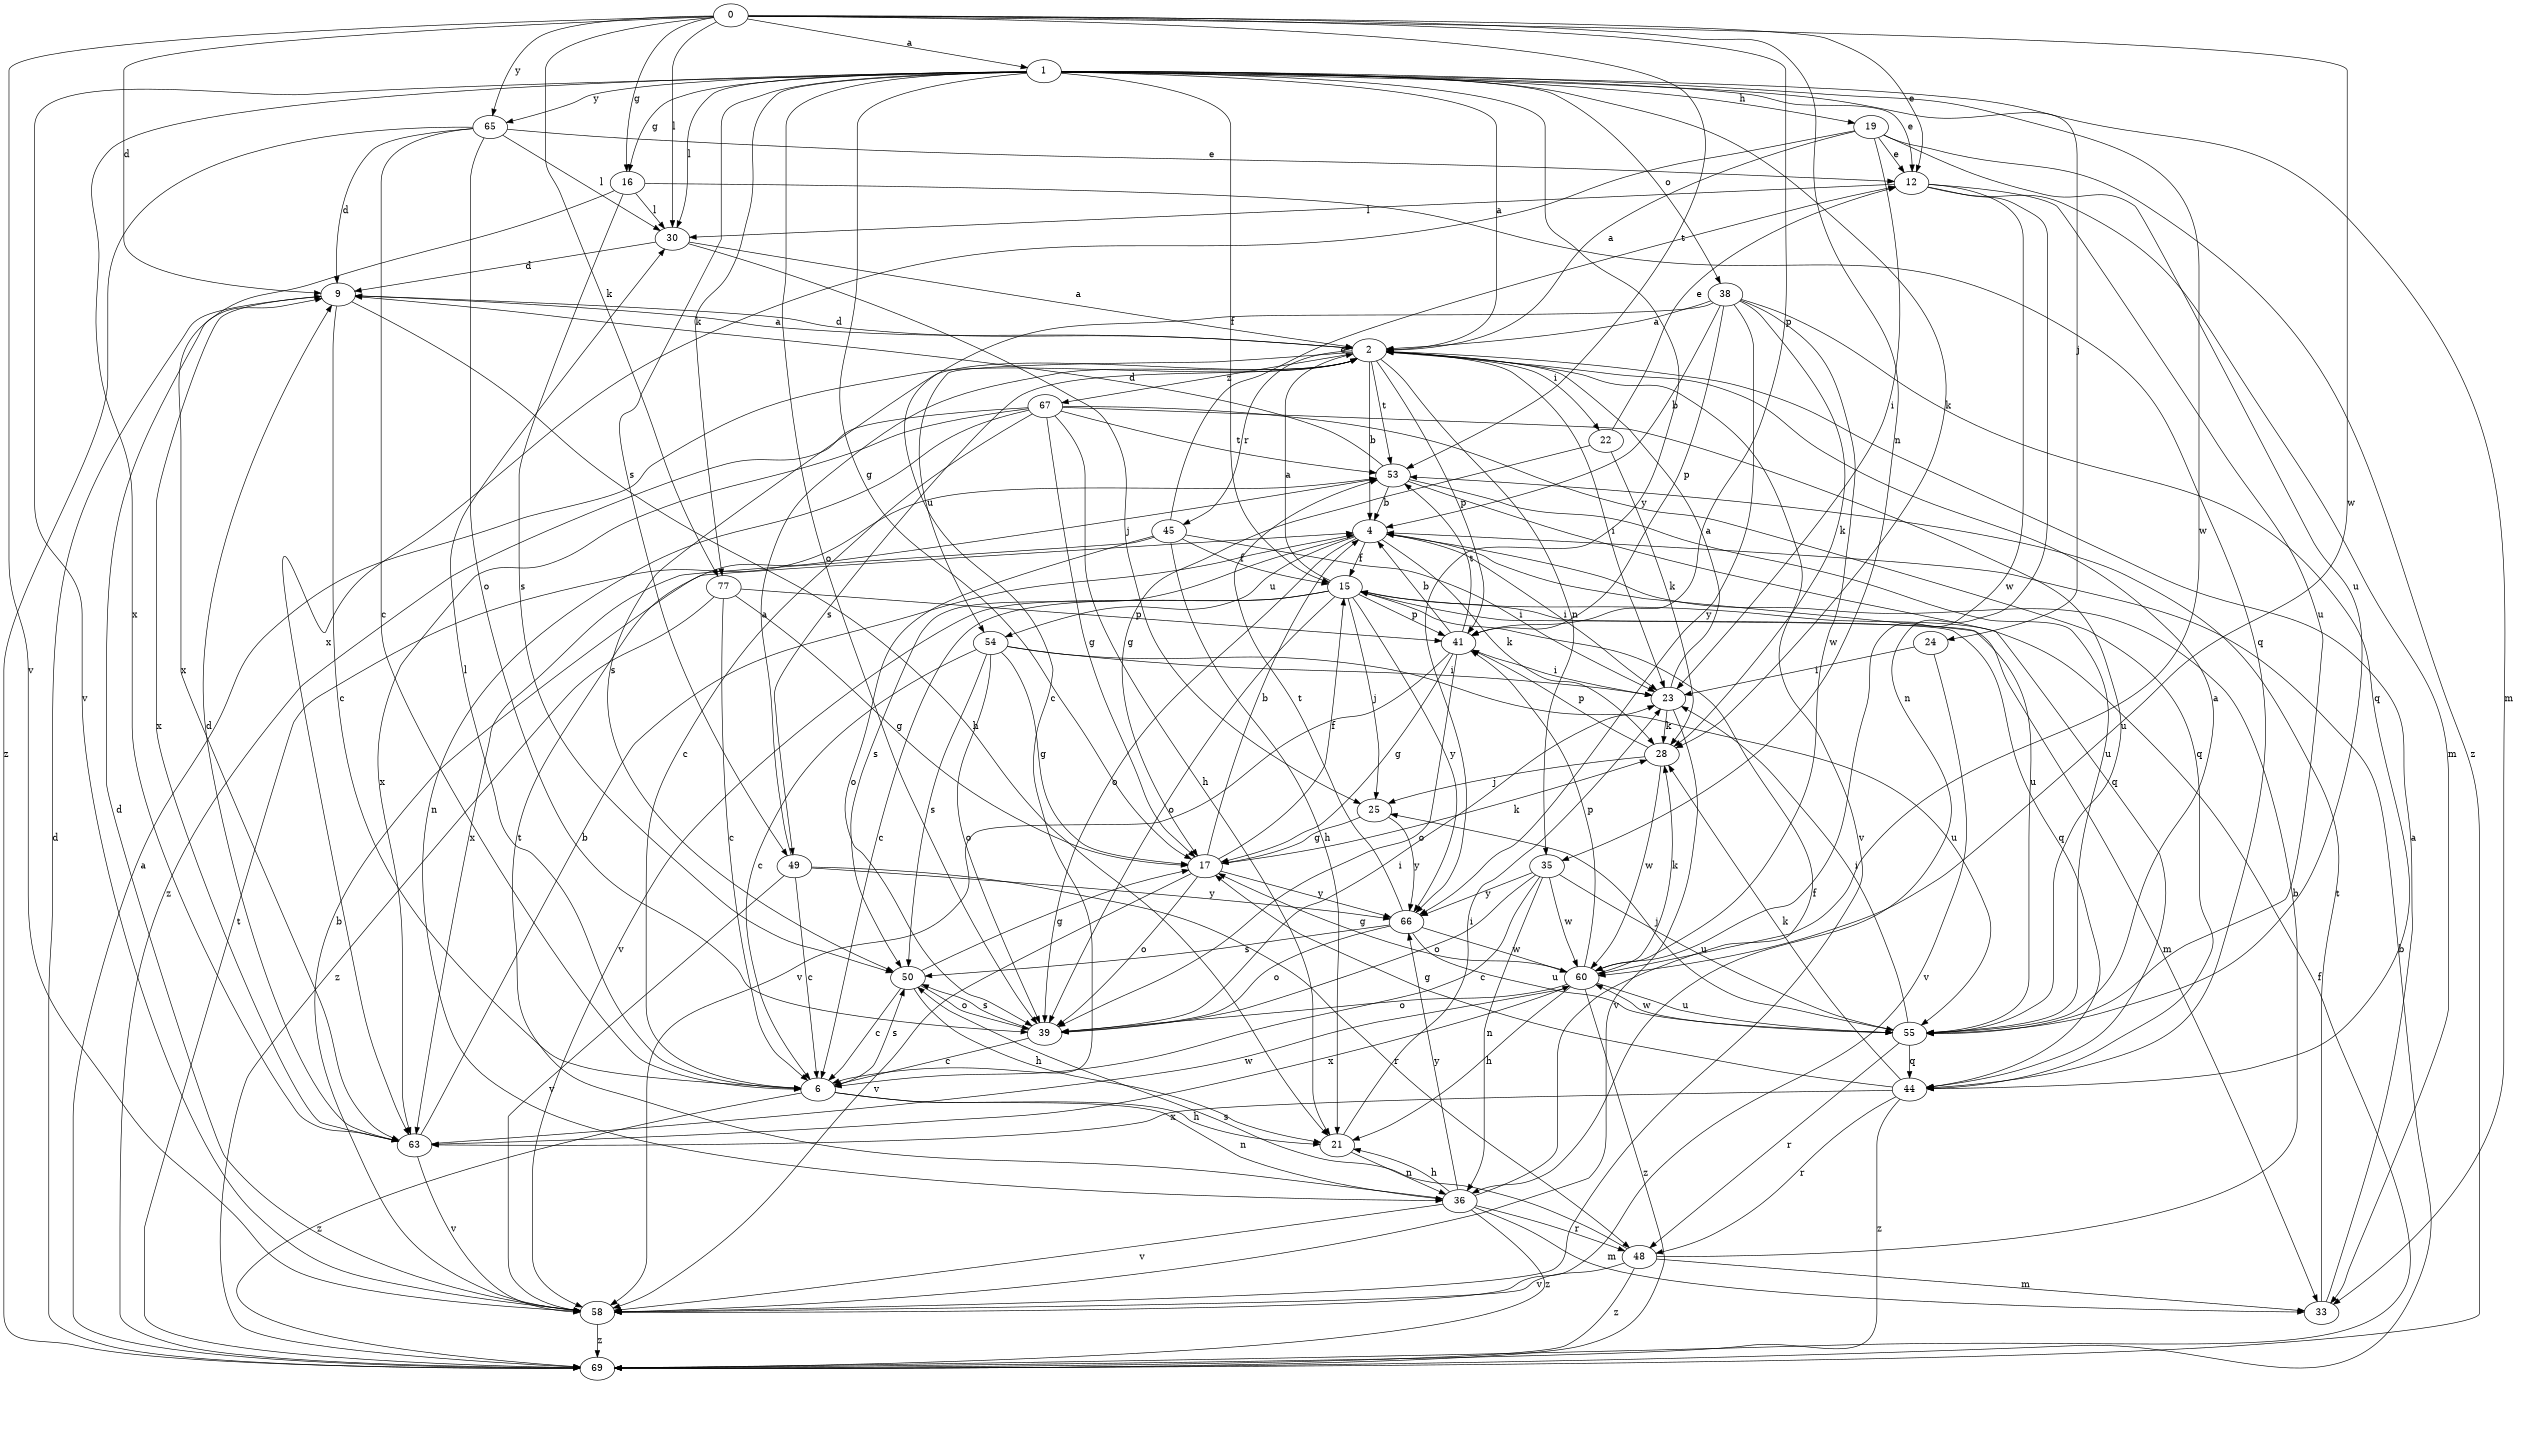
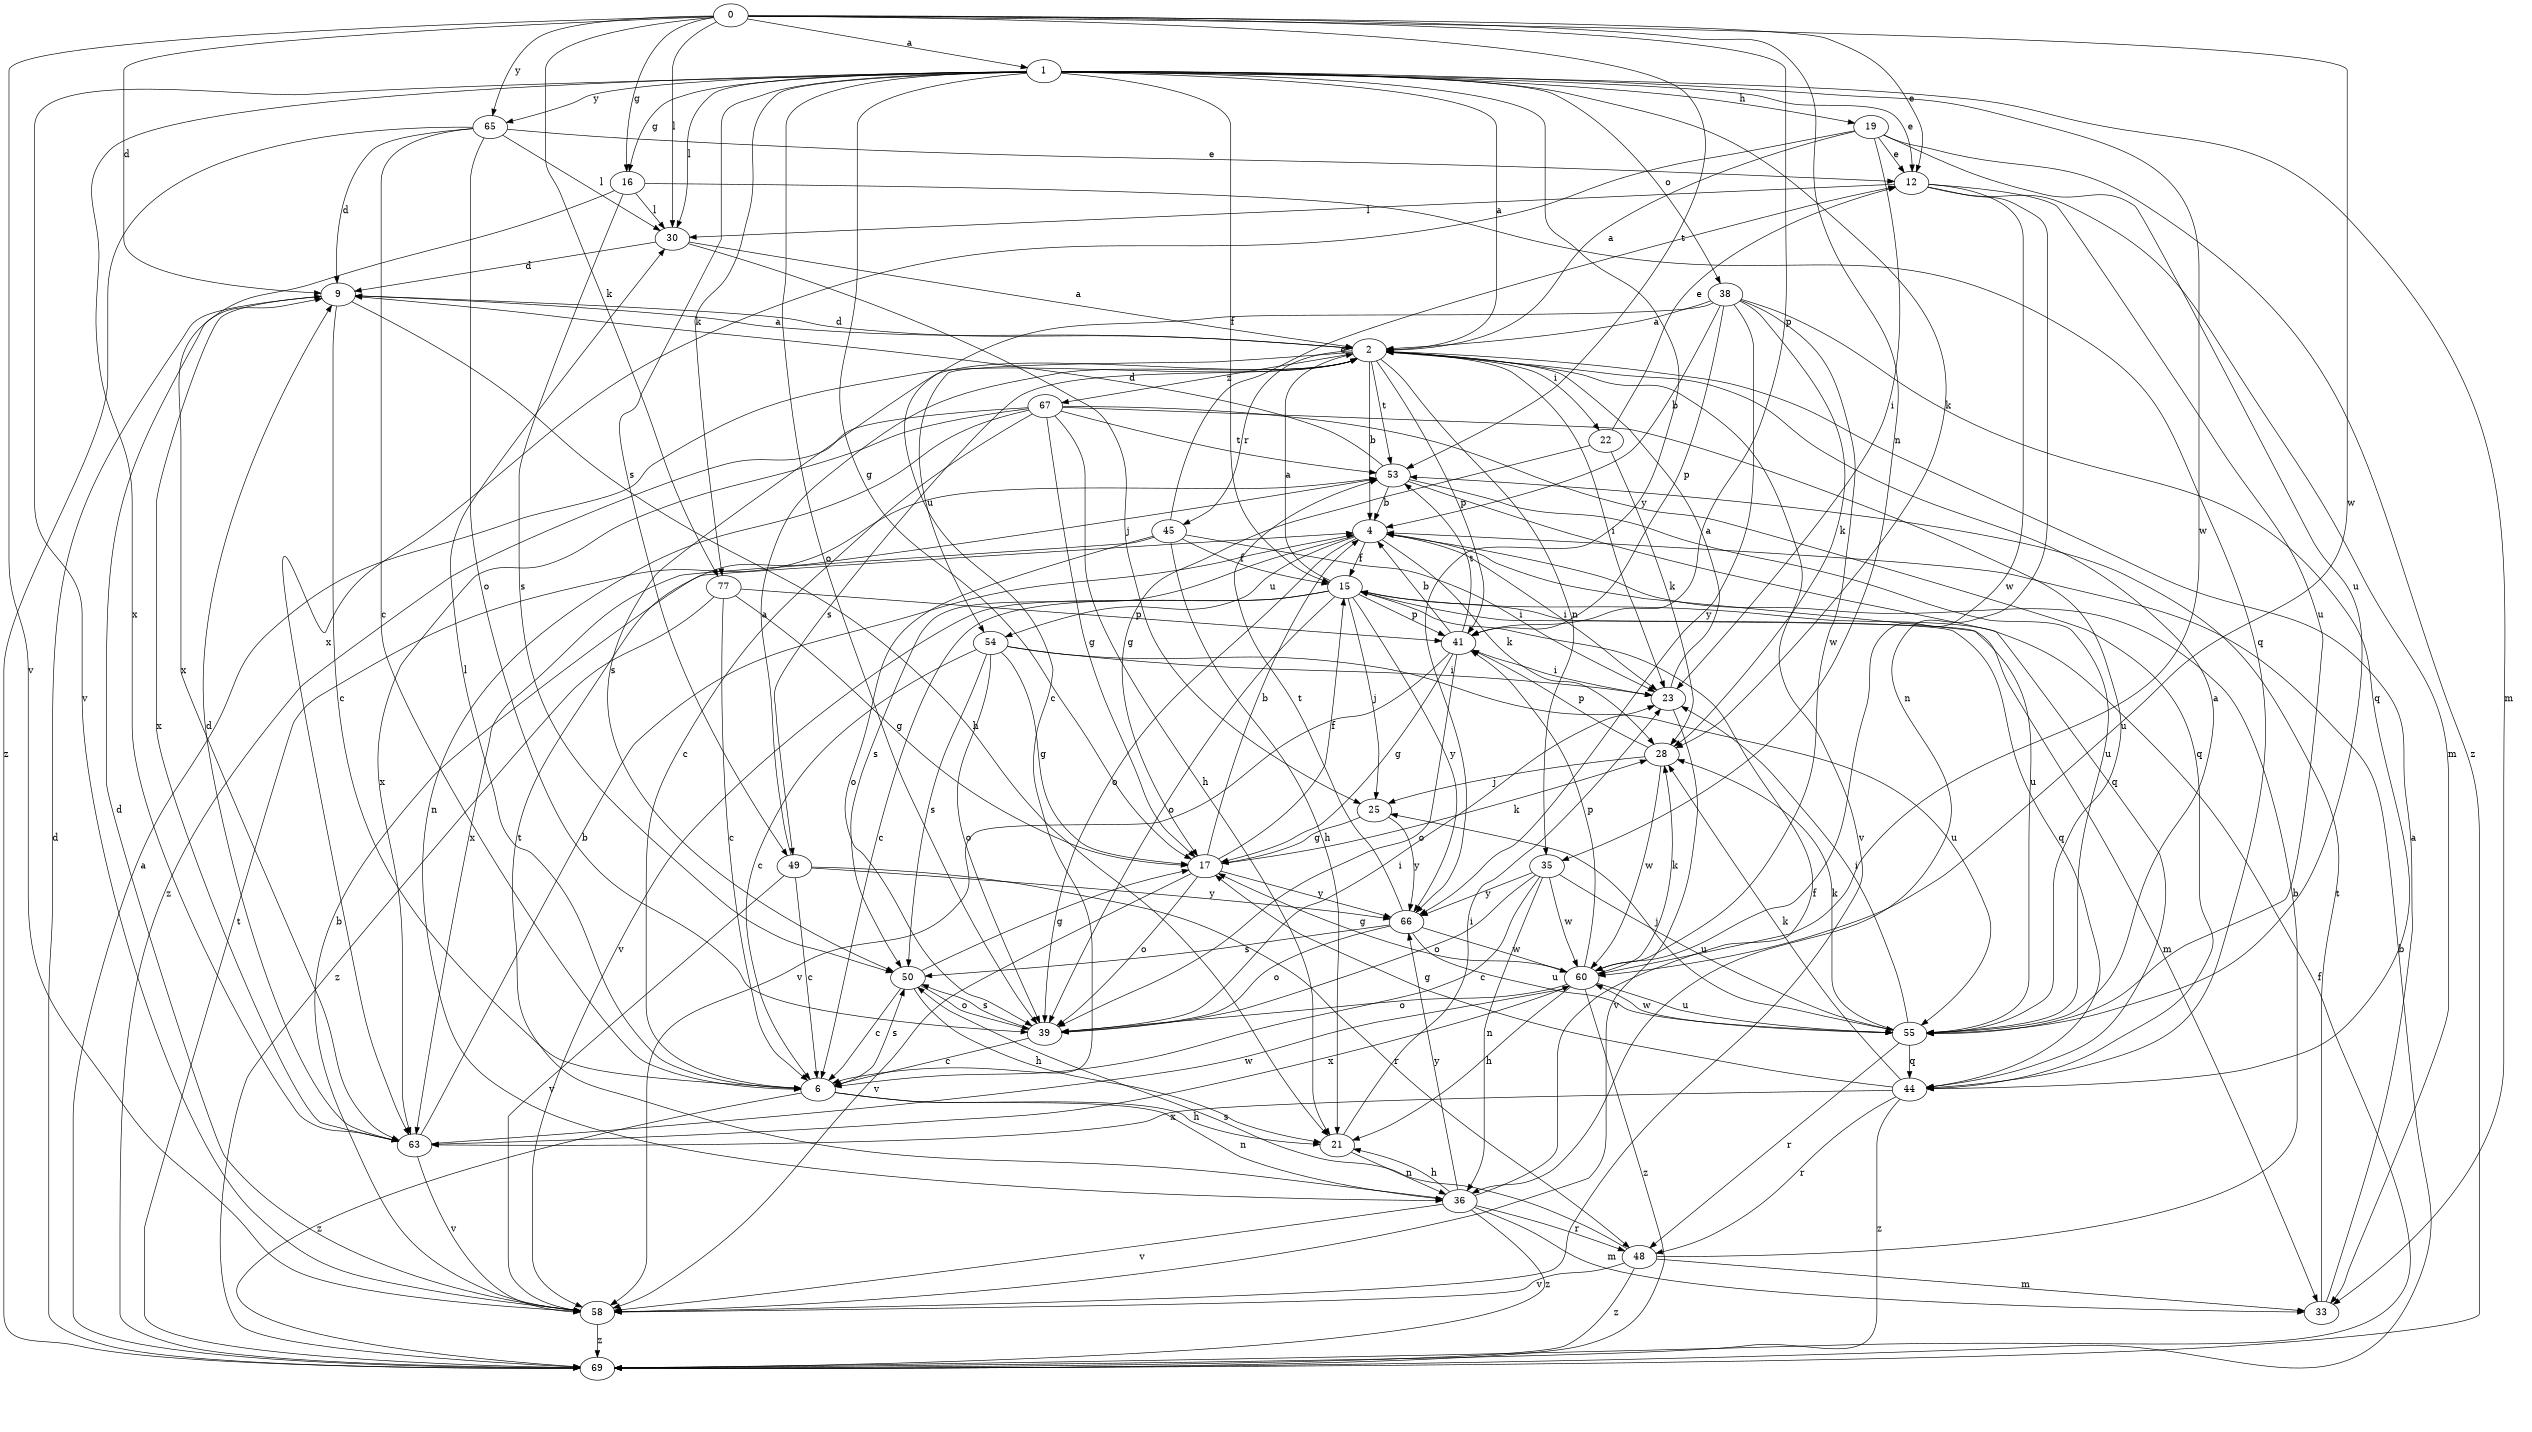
node "24": removed
edge "23" -> "28": now "55" -> "28"
